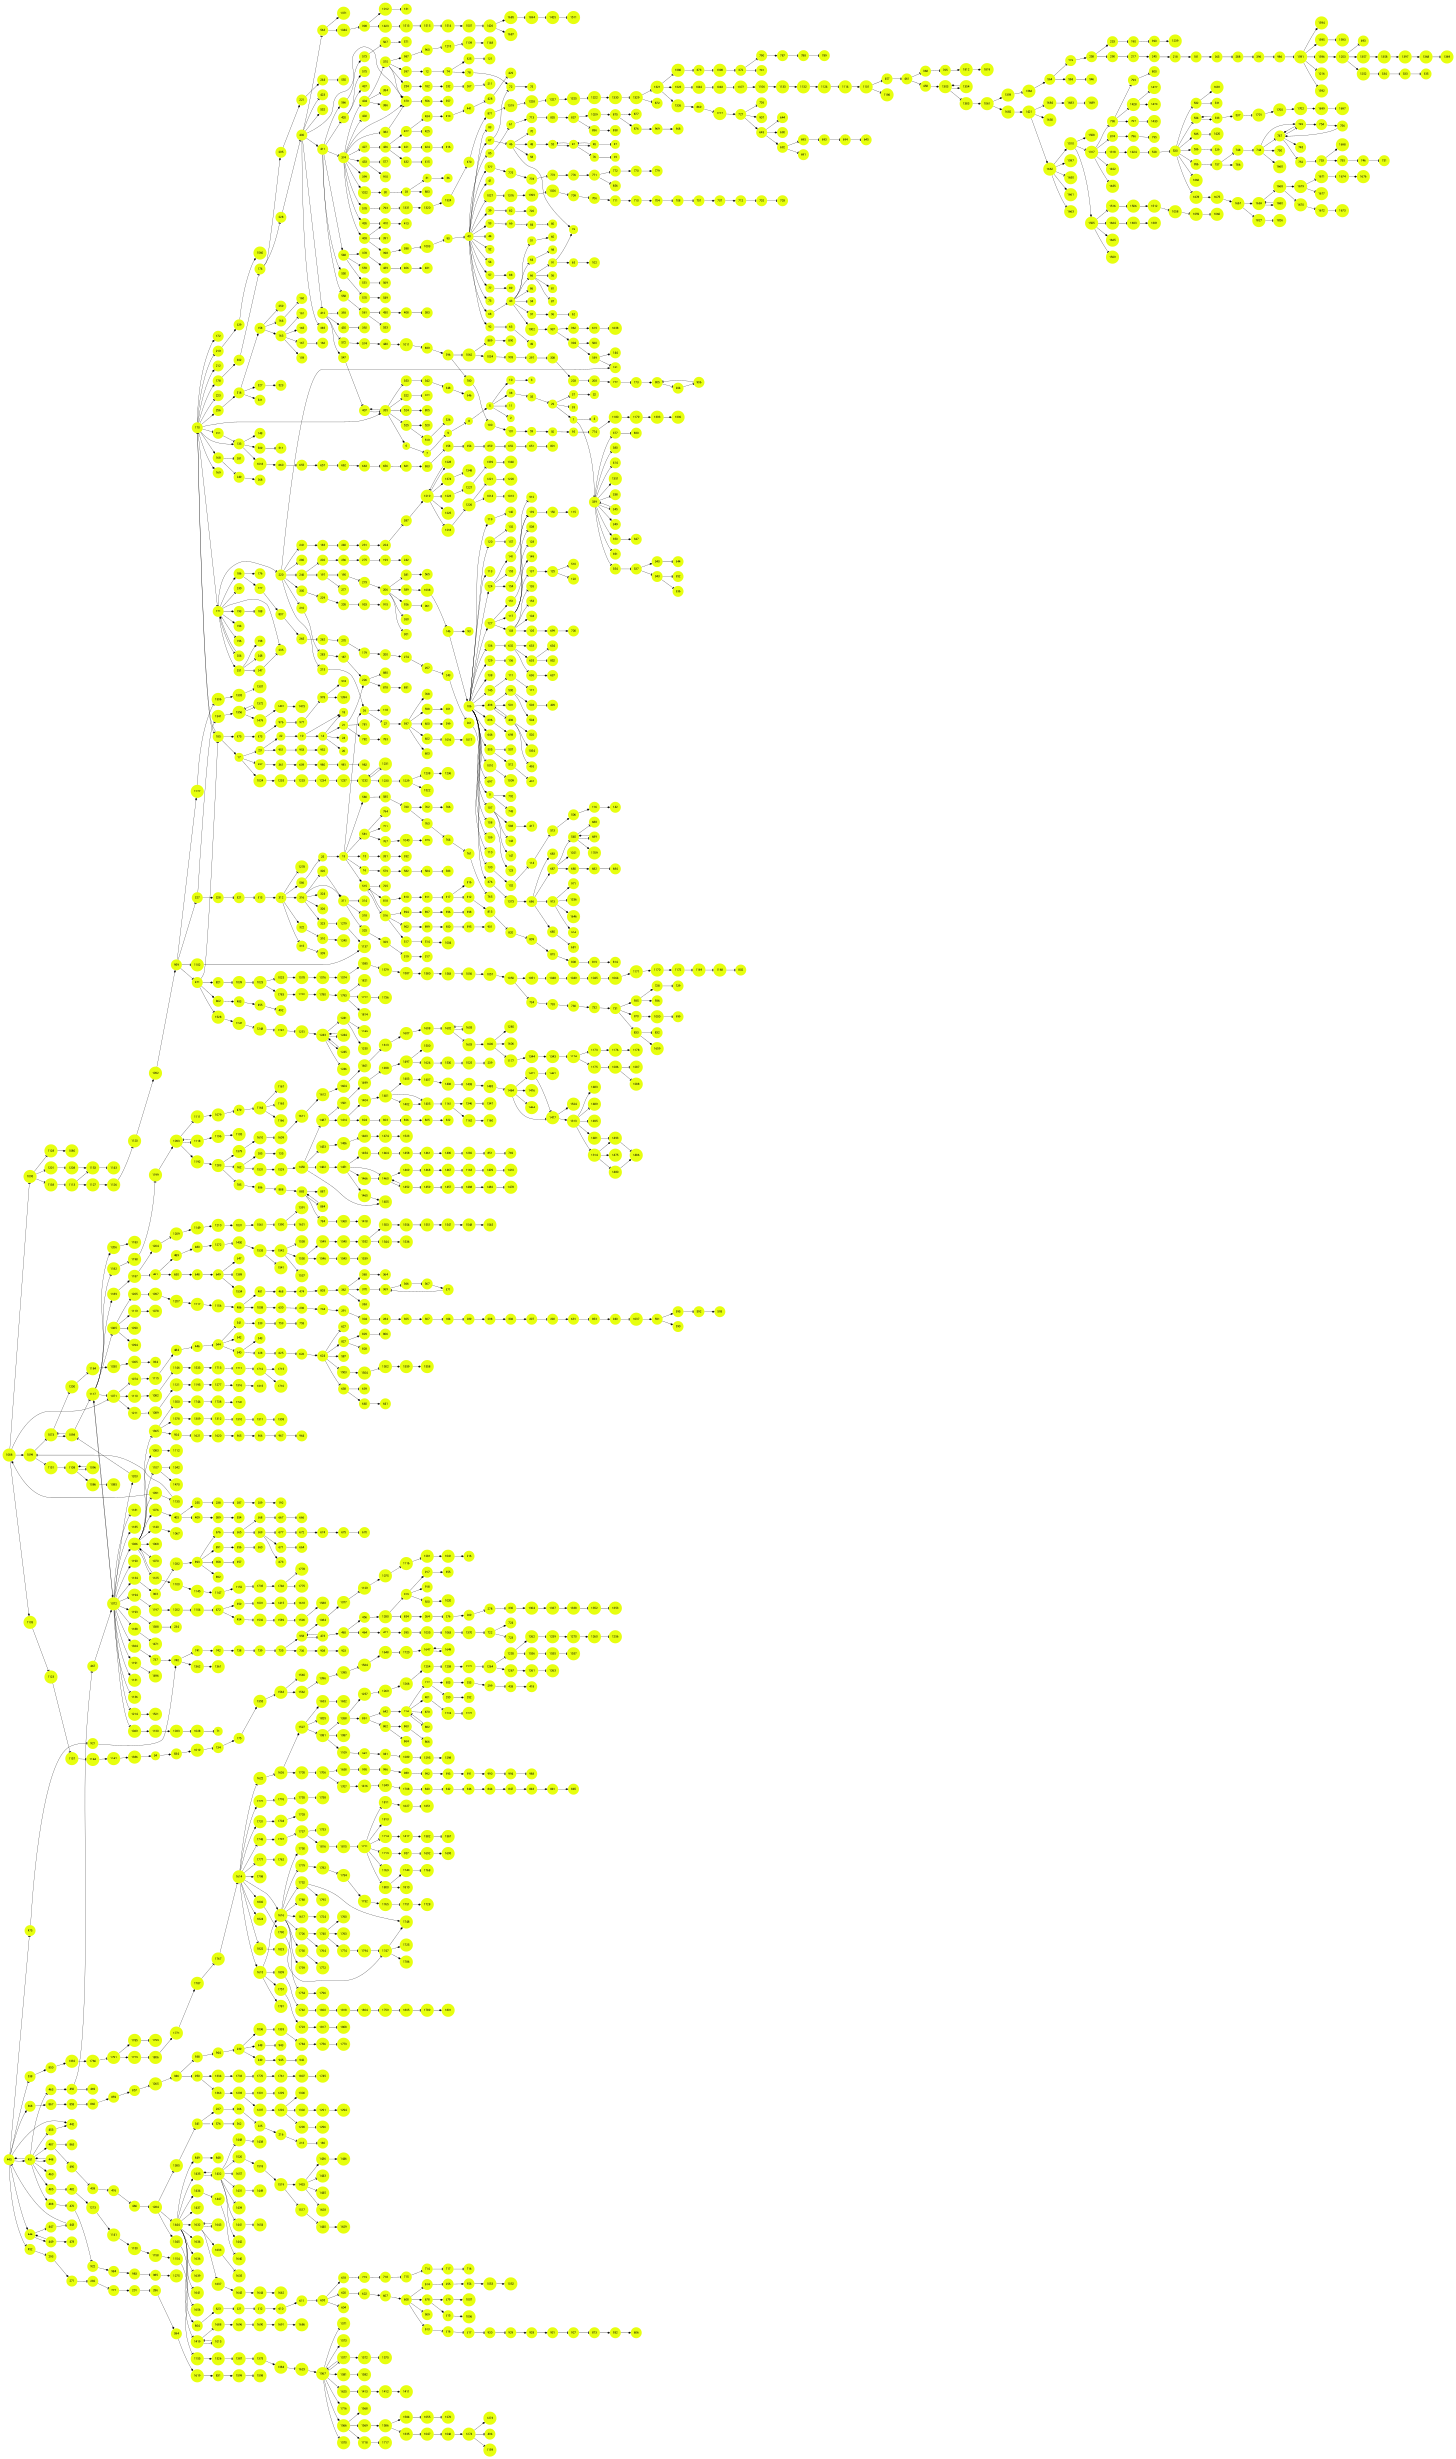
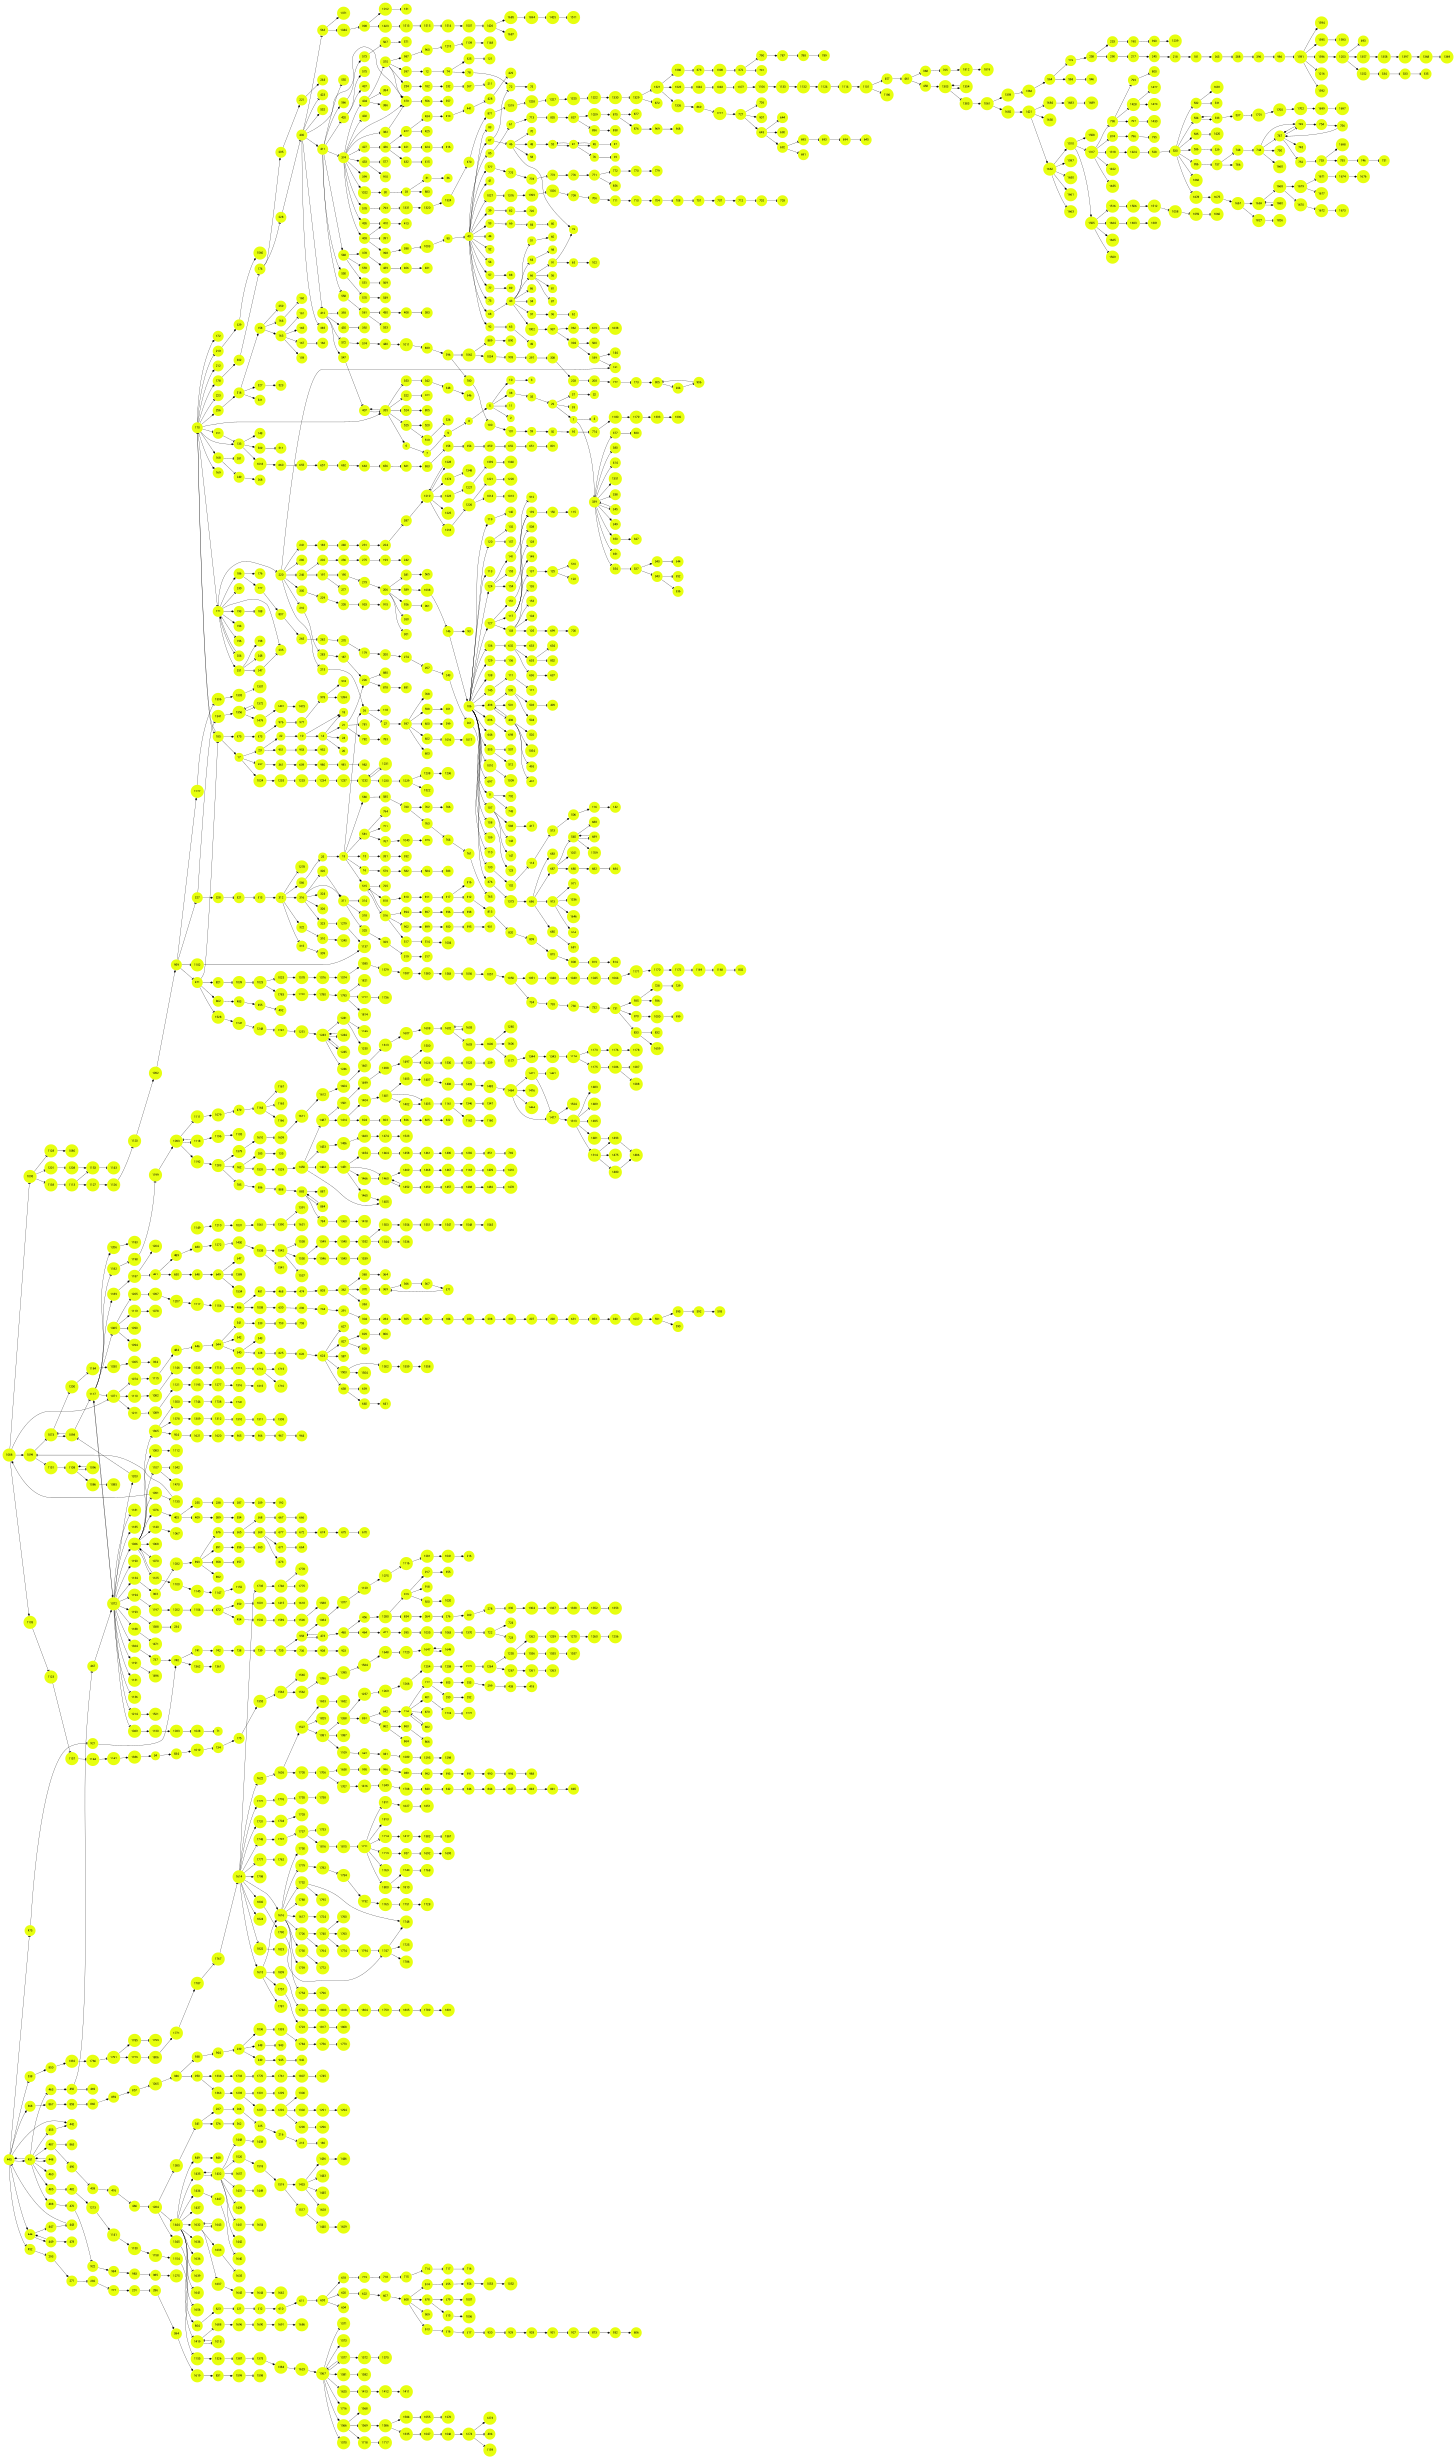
edge "244" -> "555": now "411" -> "555"
edge "512" -> "497": now "496" -> "497"
node "1209": removed
edge "1504" -> "1502": now "1503" -> "1502"
edge "1152" -> "1735": now "1614" -> "1735"
edge "341" -> "576": arrowhead tee -> diamond
